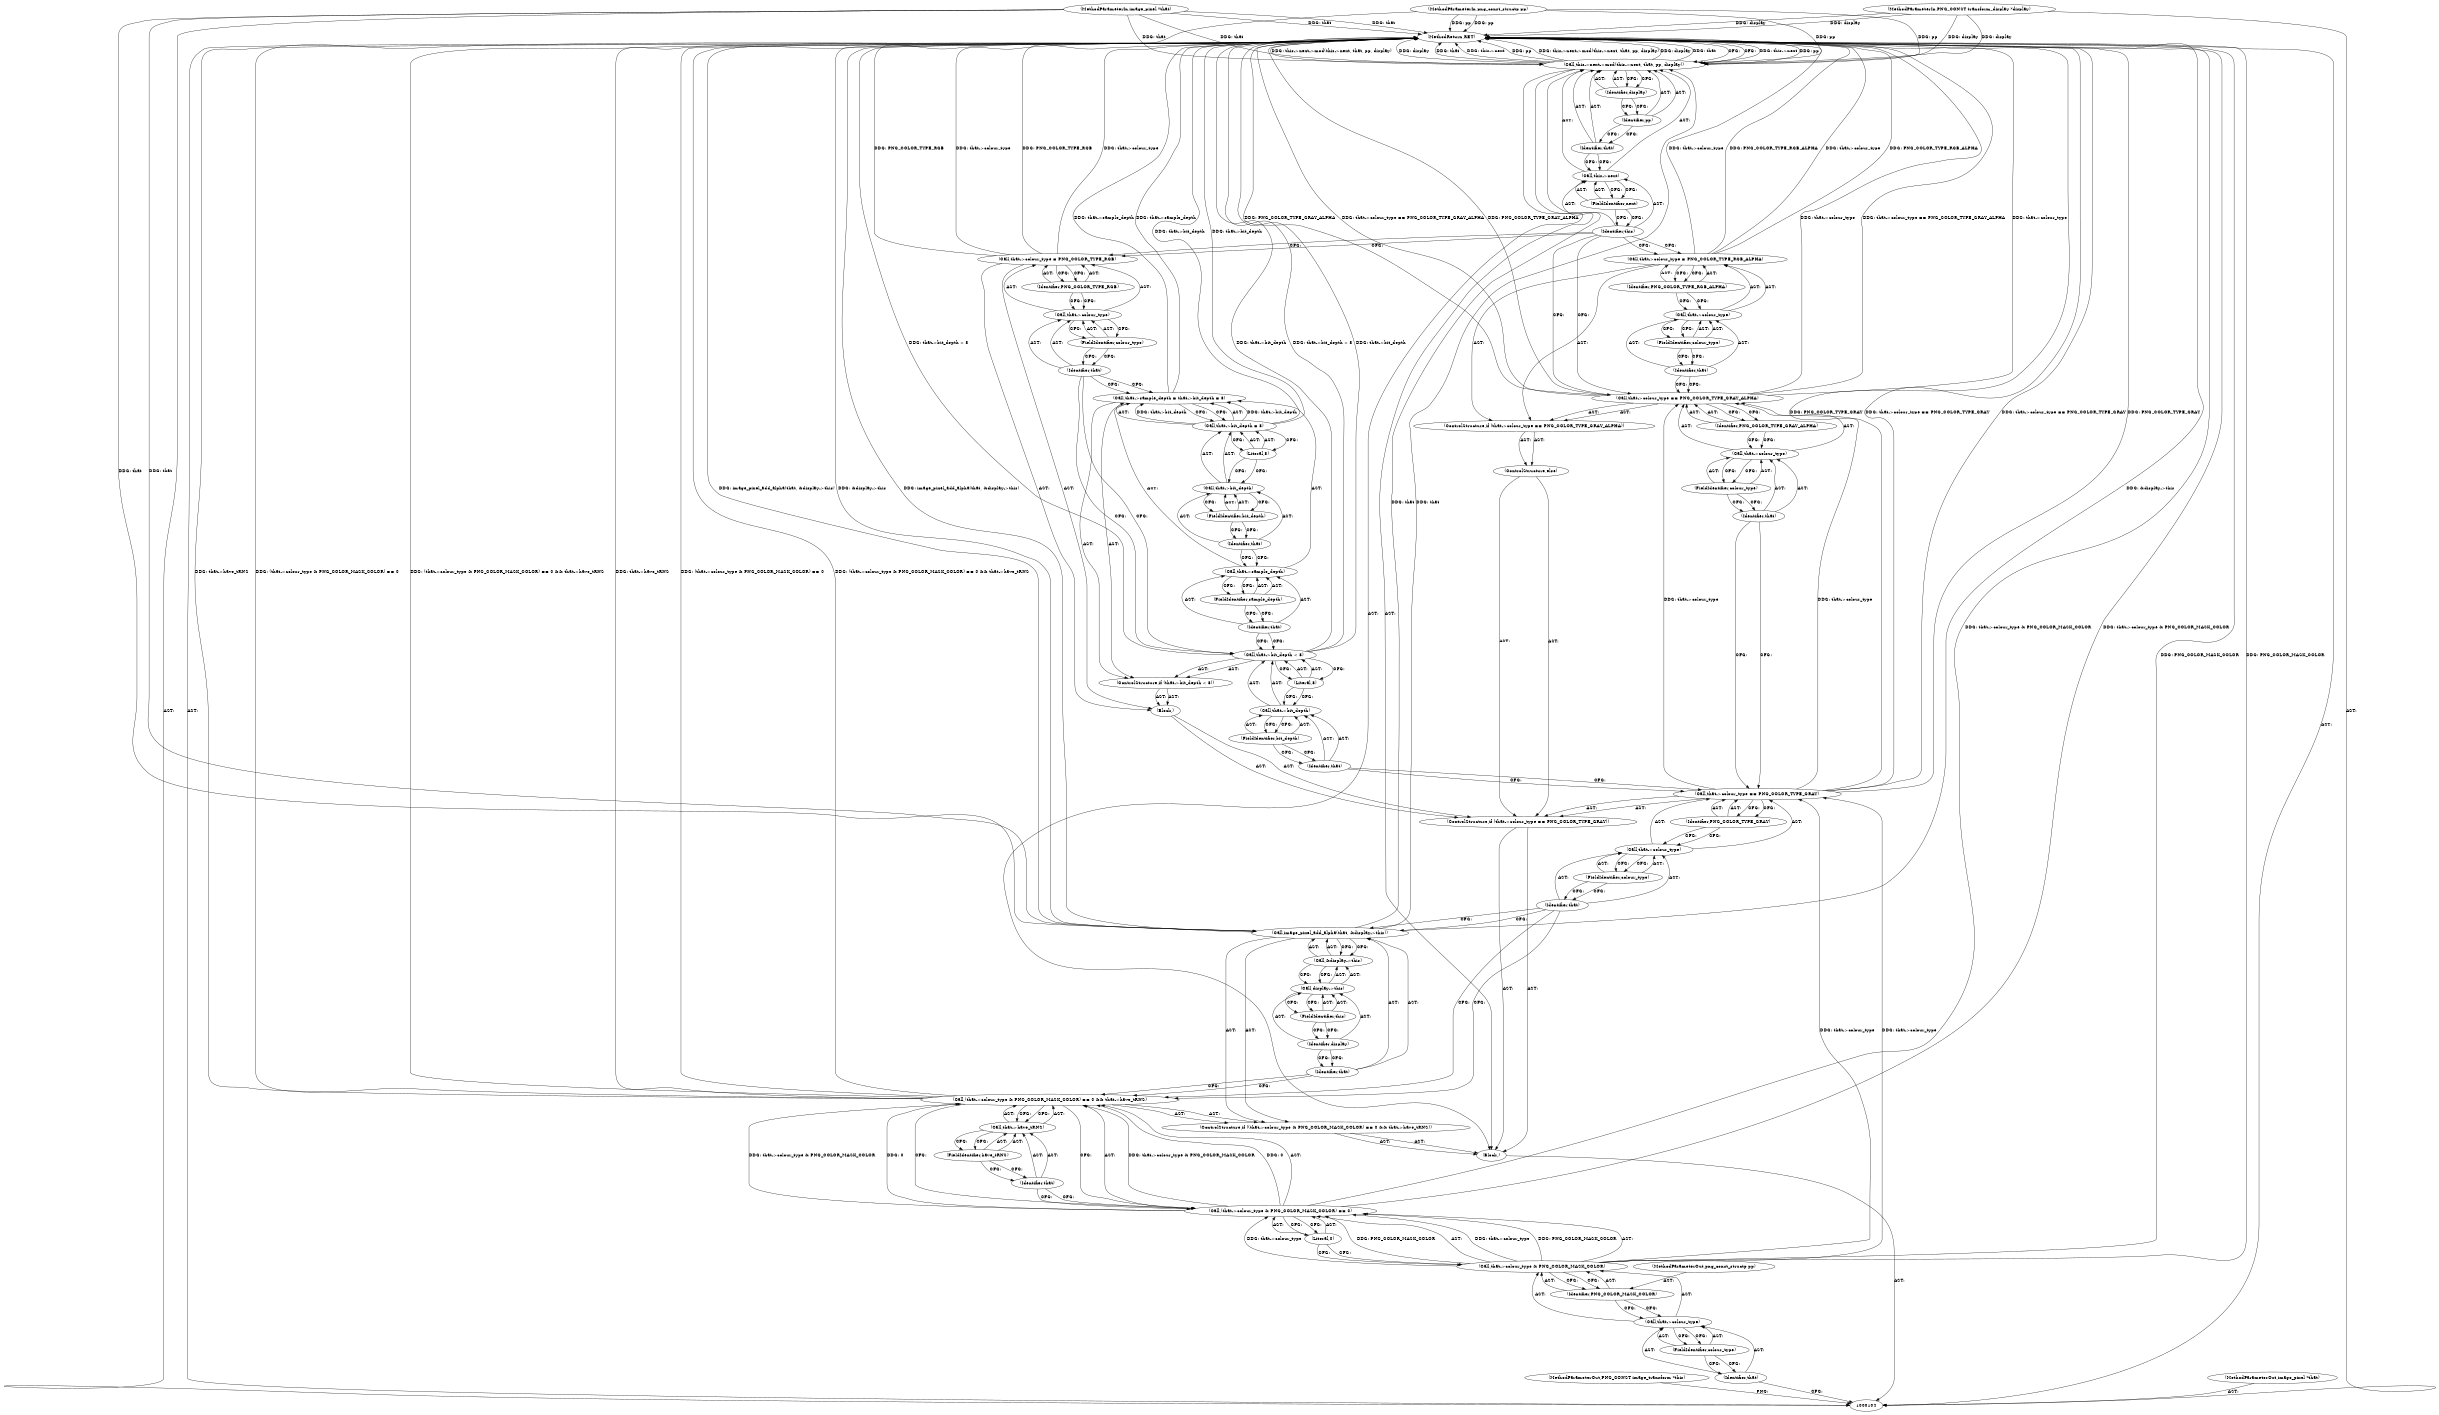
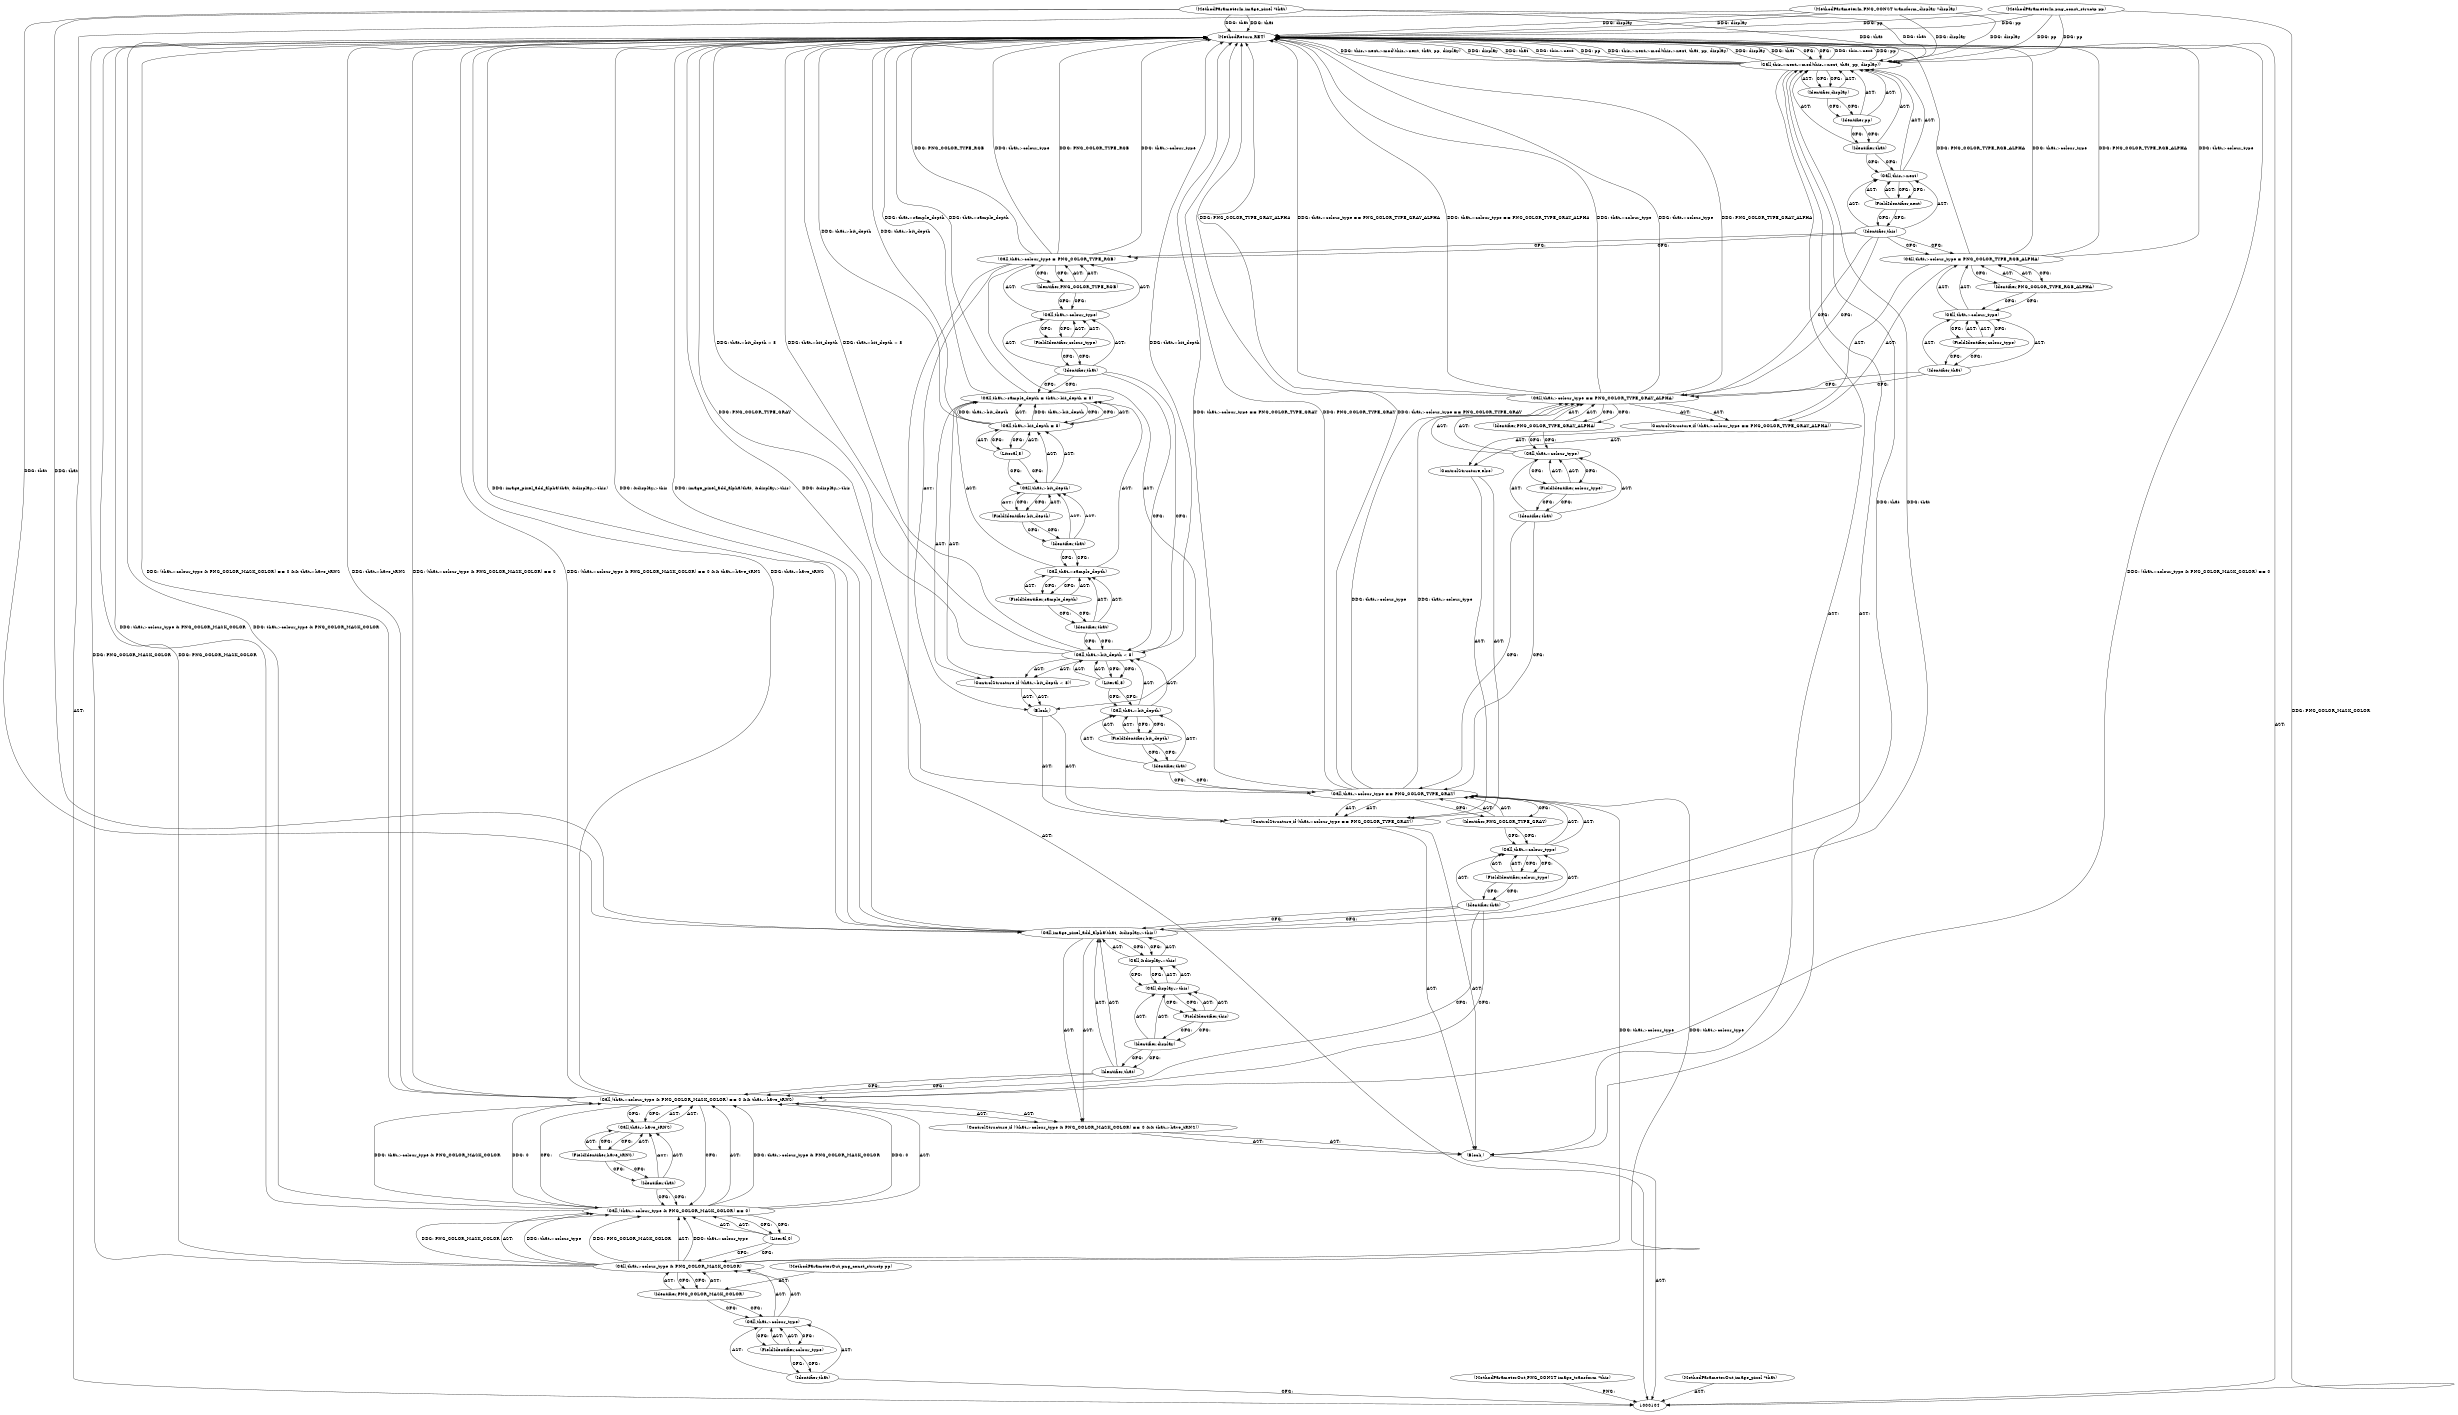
edge "(MethodParameterIn,png_const_structp pp)" -> "1000104": label "AST: " -> "DDG: PNG_COLOR_MASK_COLOR"
edge "(MethodParameterIn,image_pixel *that)" -> "1000104": now "(Call,that->colour_type = PNG_COLOR_TYPE_RGB)" -> "1000104"
